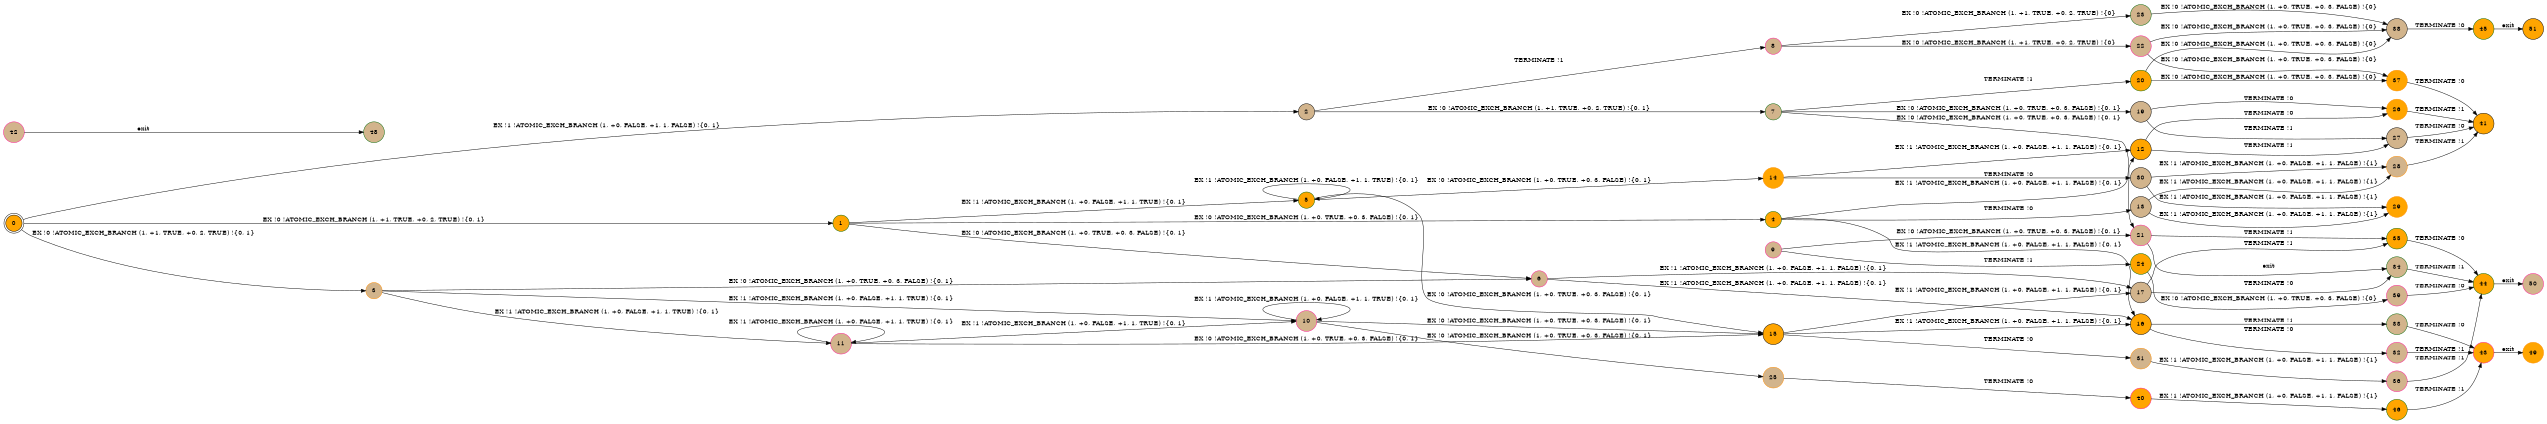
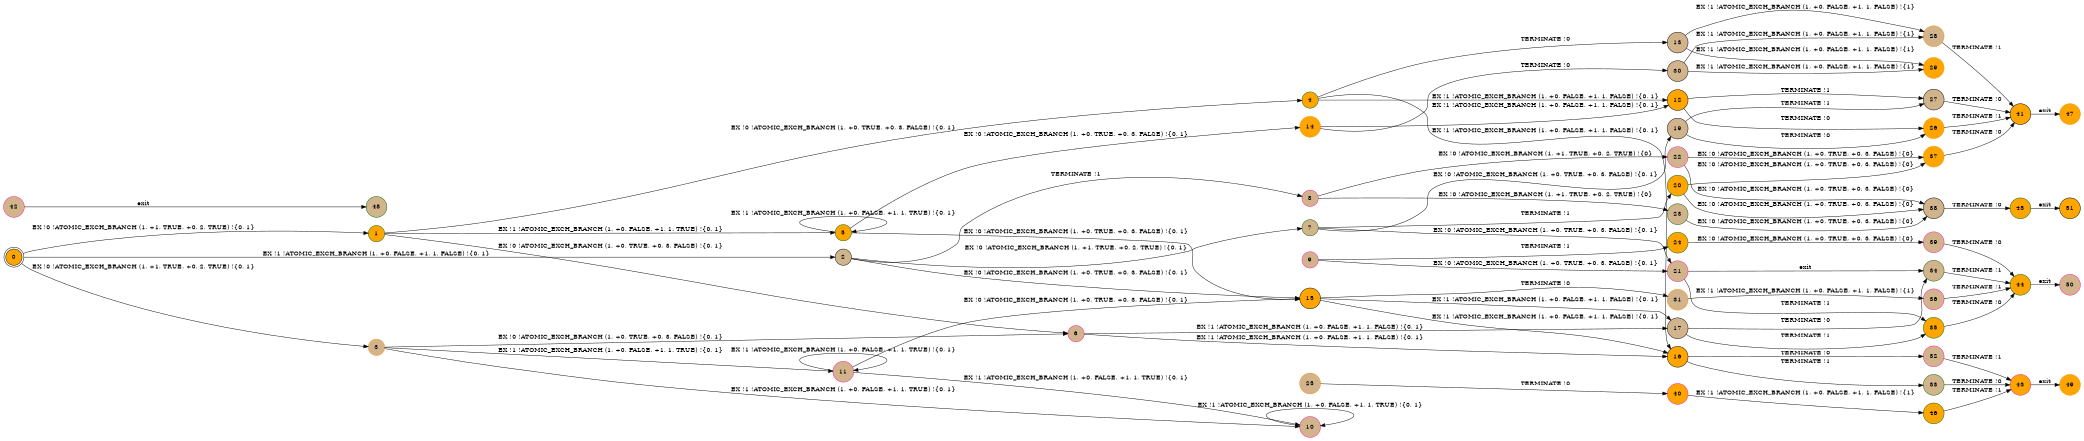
node "47": added
edge "10" -> "15": now "2" -> "15"
edge "10" -> "25": removed, label "EX !0 !ATOMIC_EXCH_BRANCH (1, +0, TRUE, +0, 3, FALSE) !{0, 1}"
